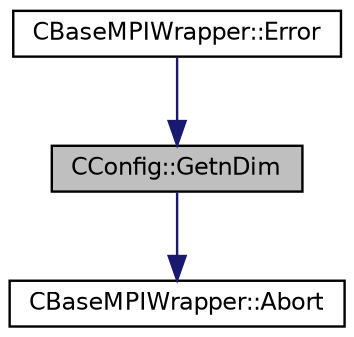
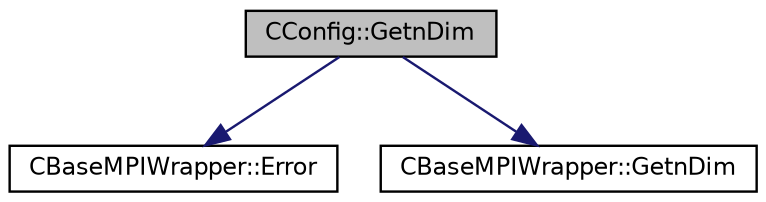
edge "CBaseMPIWrapper::Error" -> "CConfig::GetnDim": reversed
node "CBaseMPIWrapper::Abort": label "CBaseMPIWrapper::Abort" -> "CBaseMPIWrapper::GetnDim"
